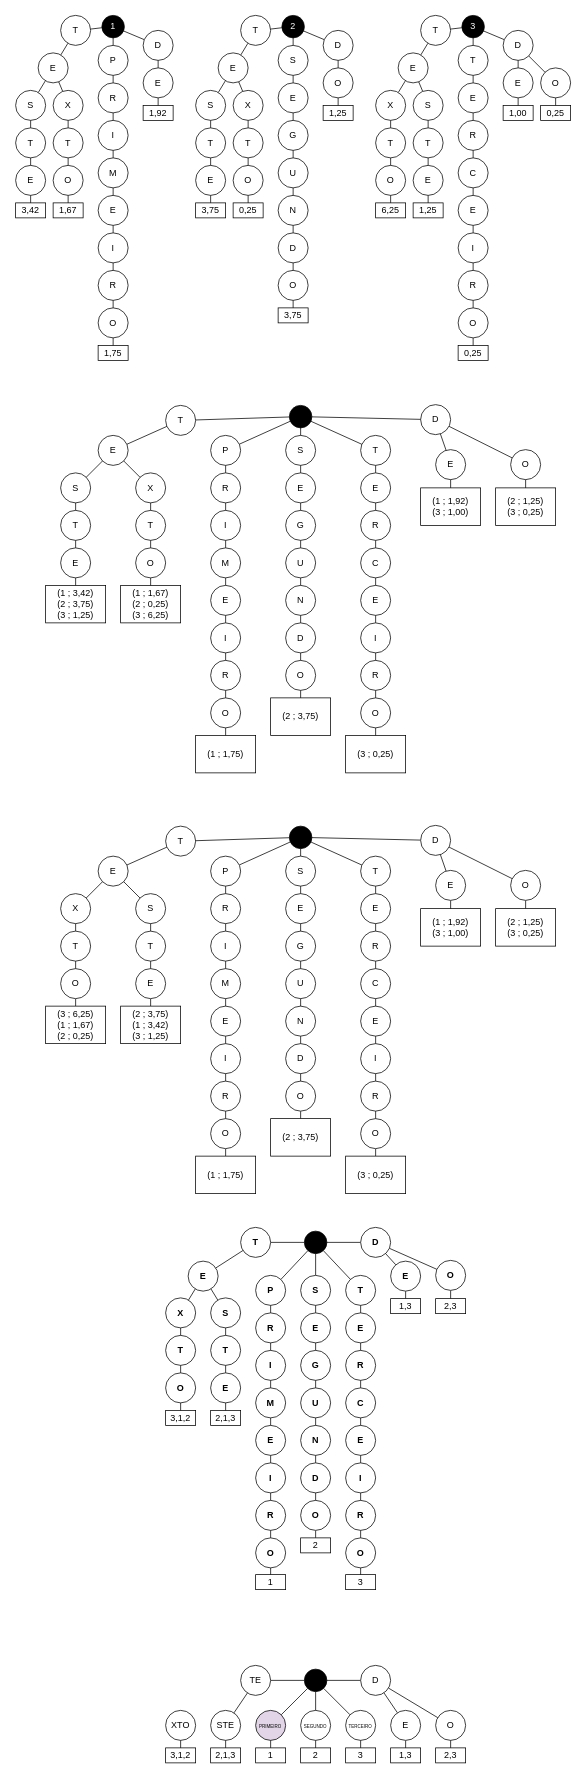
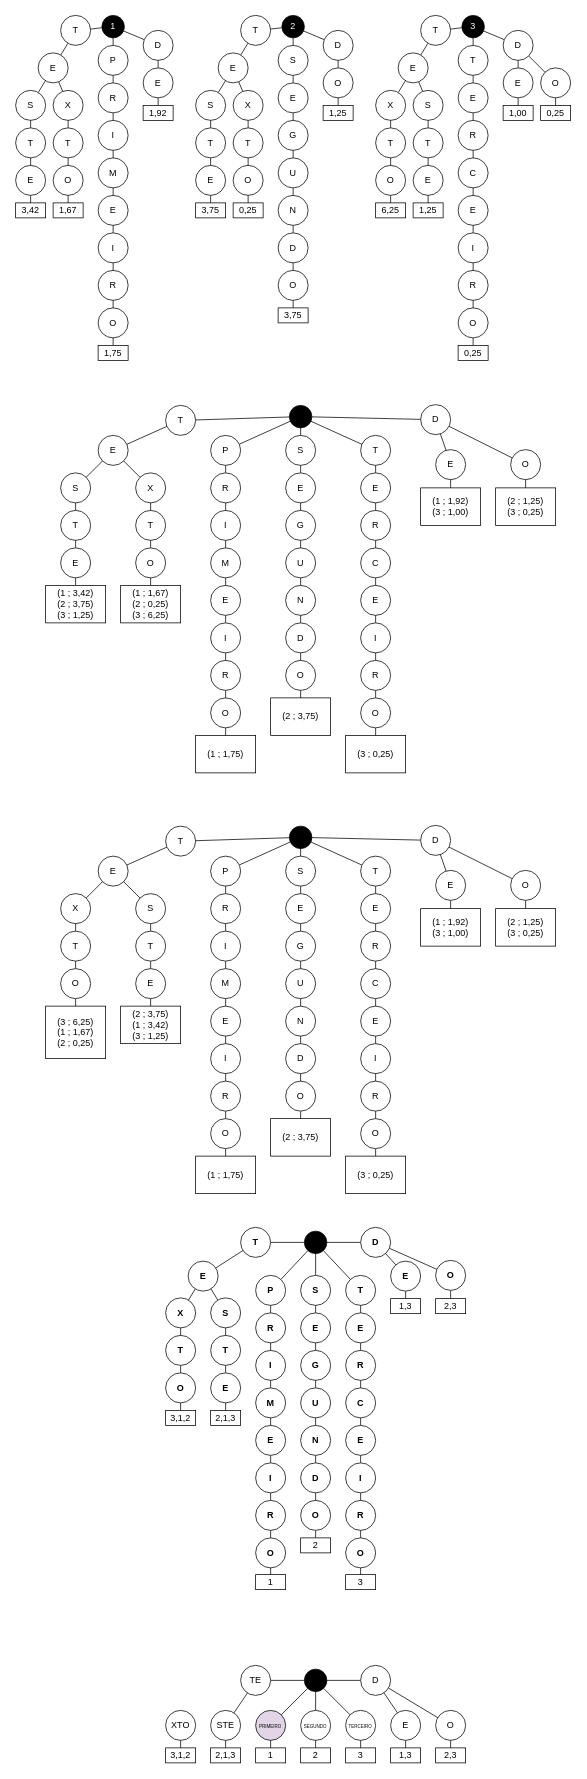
node "(3 ; 6,25) (1 ; 1,67) (2 ; 0,25)": size 60x38 -> 60x53
